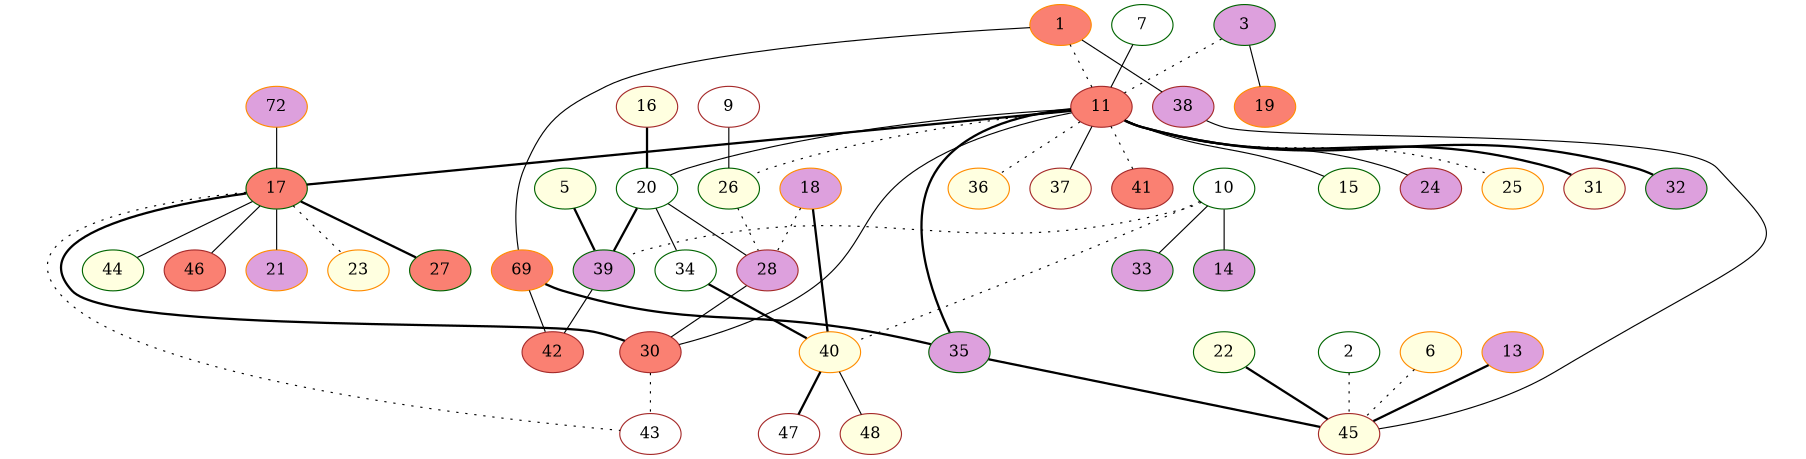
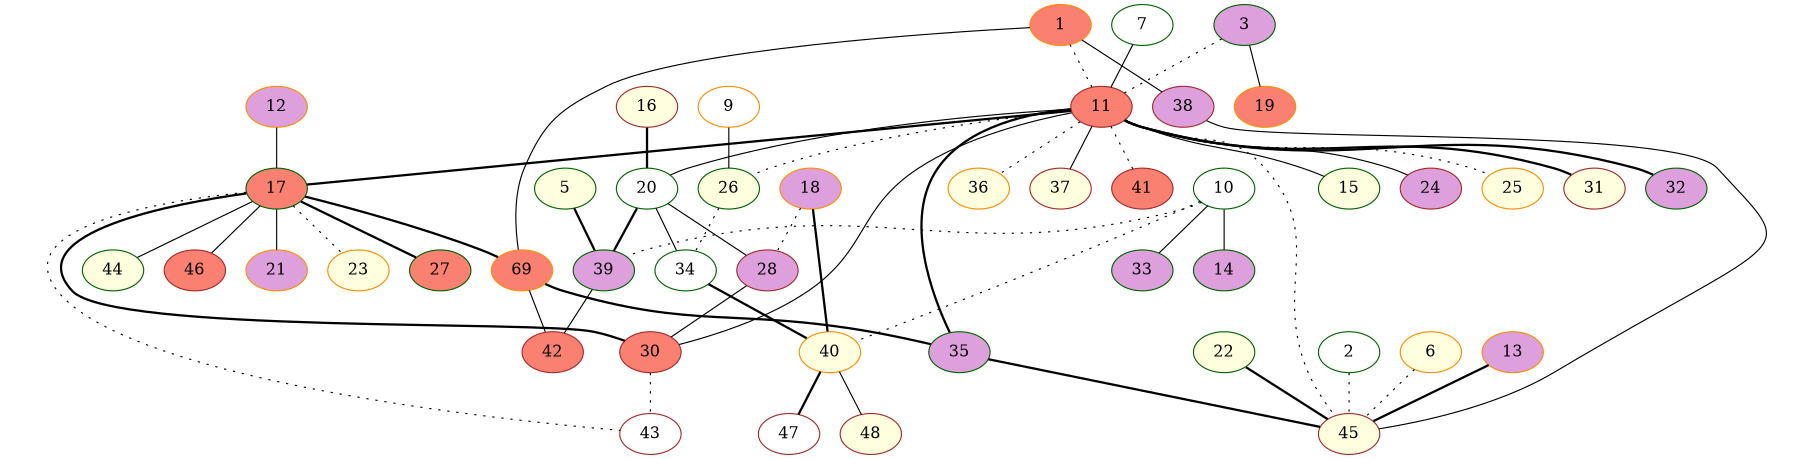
node "72": label "72" -> "12"
node "9": color brown -> darkorange
edge "11" -- "45": added
edge "17" -- "69": added
edge "26" -- "28": now "26" -- "34"
